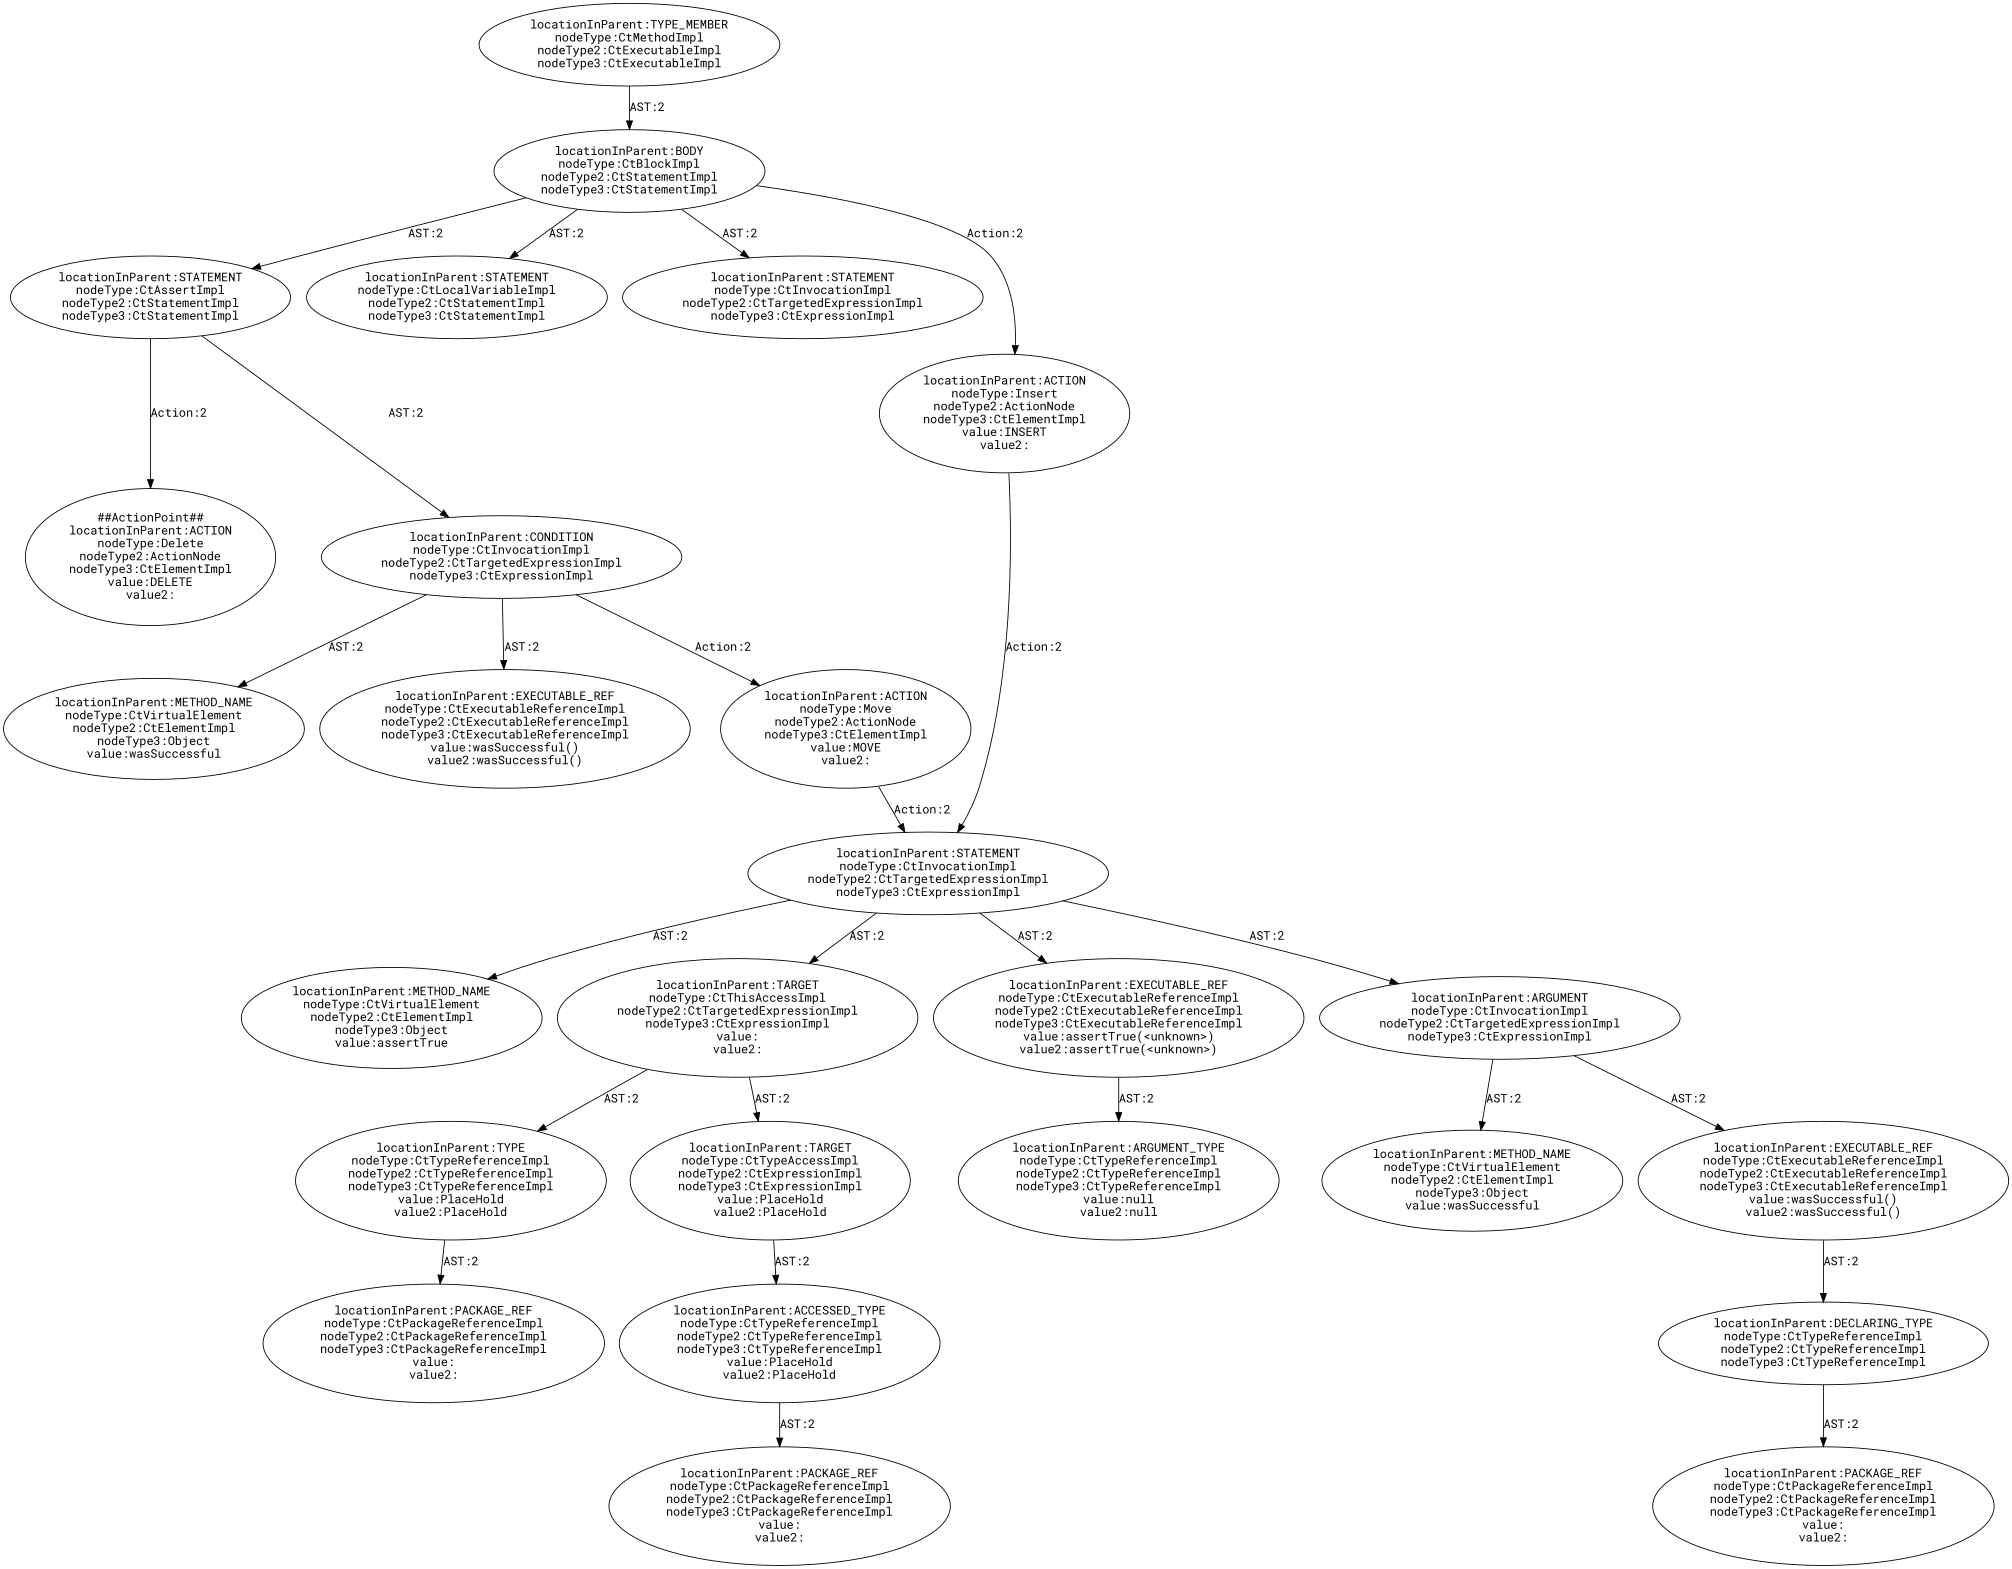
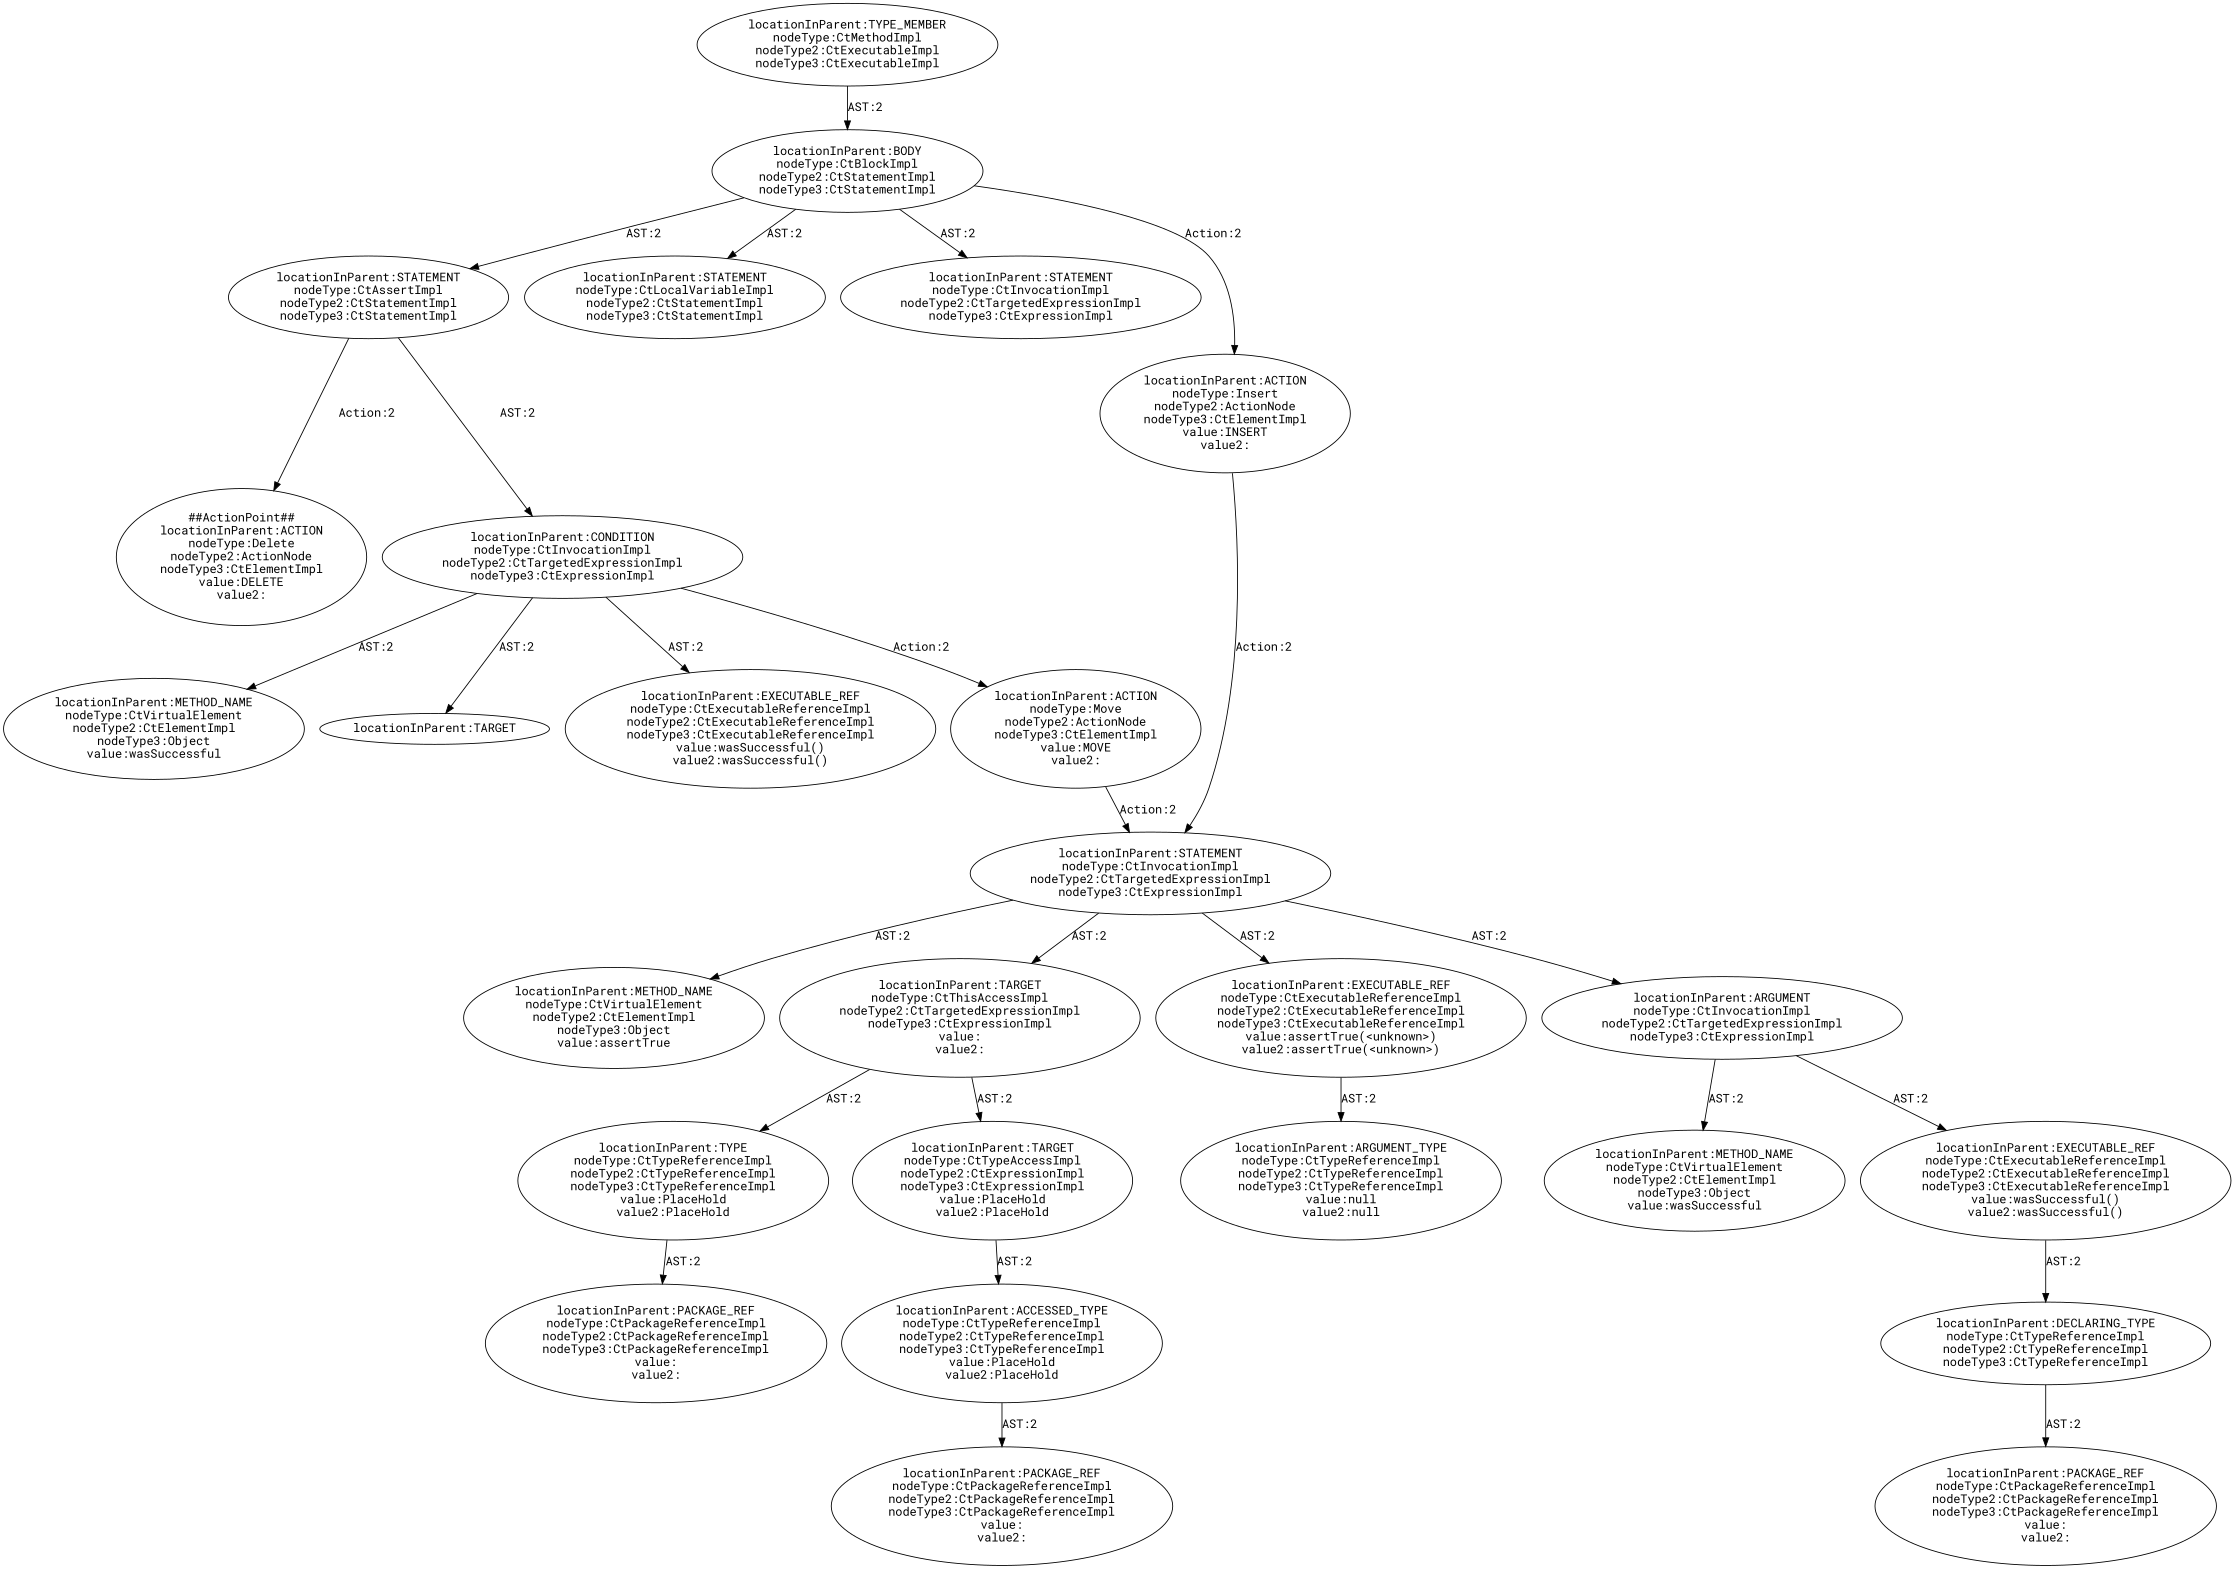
node "locationInParent:TARGET": added
